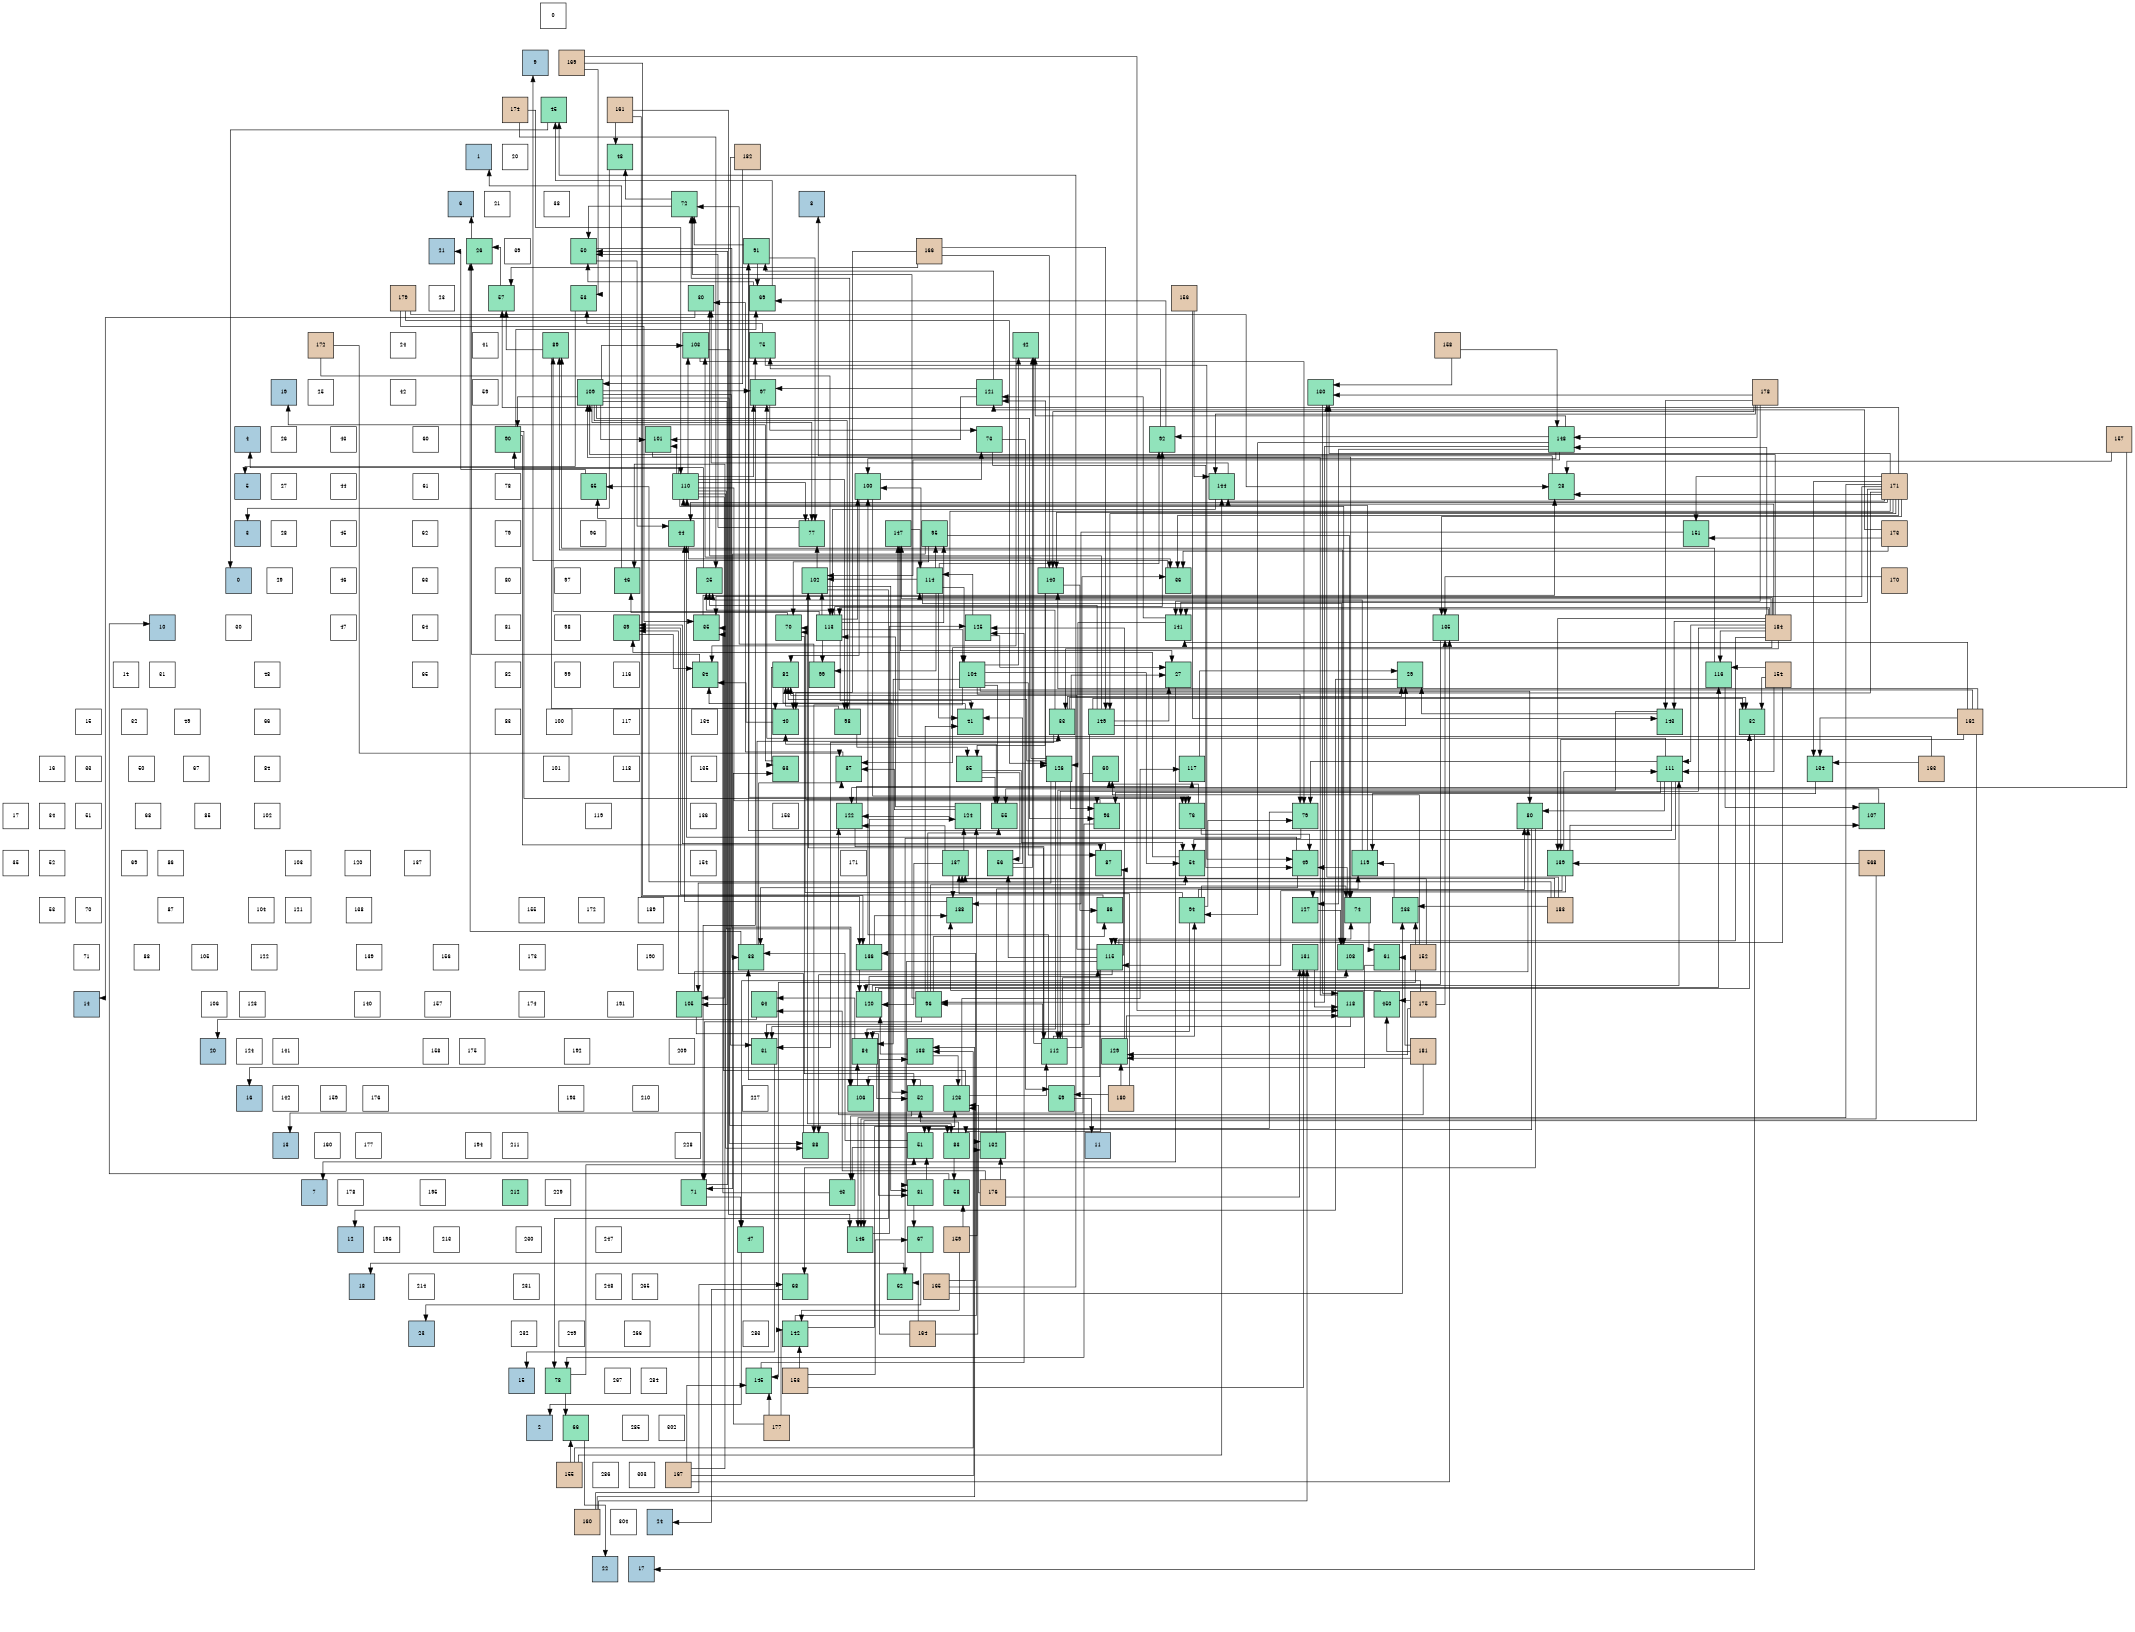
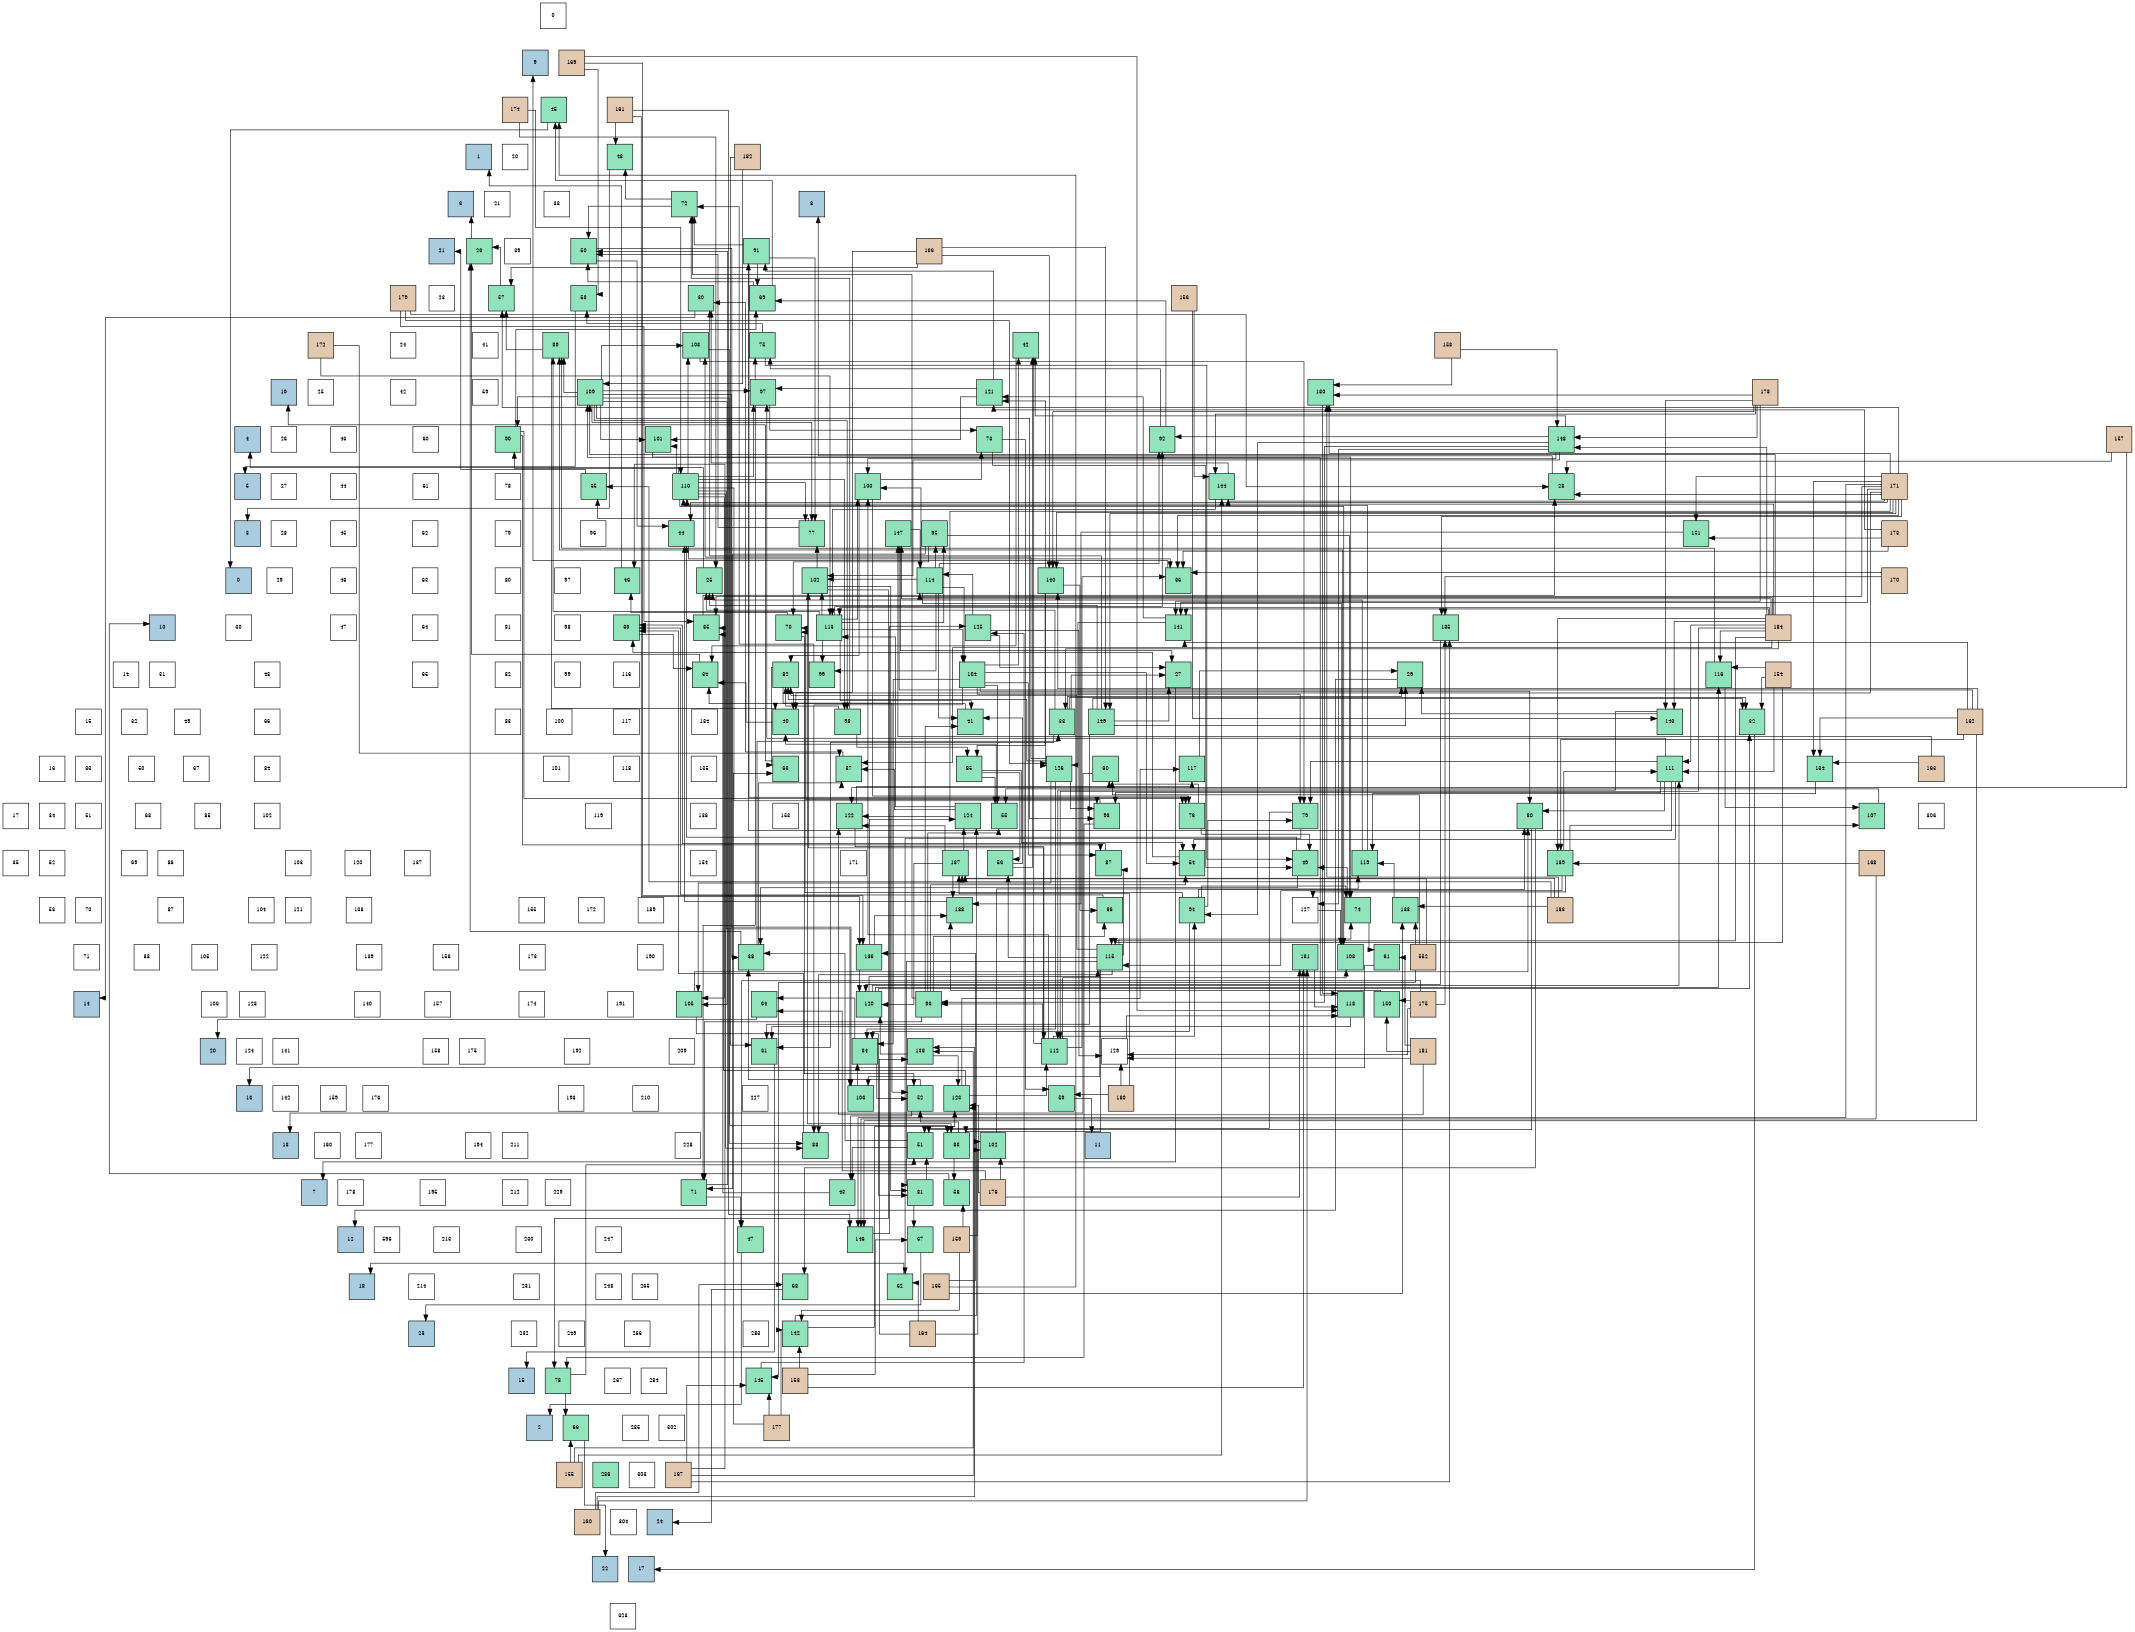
edge "109" -> "89": added
edge "170" -> "36": added
edge "129" -> "125": reversed
node "306": added
node "568": label "568" -> "168"
node "127": fillcolor #91e3bb -> #ffffff
node "233": label "233" -> "133"
node "152": label "152" -> "552"
node "450": label "450" -> "150"
node "129": fillcolor #91e3bb -> #ffffff
node "212": fillcolor #91e3bb -> #ffffff
node "196": label "196" -> "596"
node "286": fillcolor #ffffff -> #91e3bb
node "323": added
